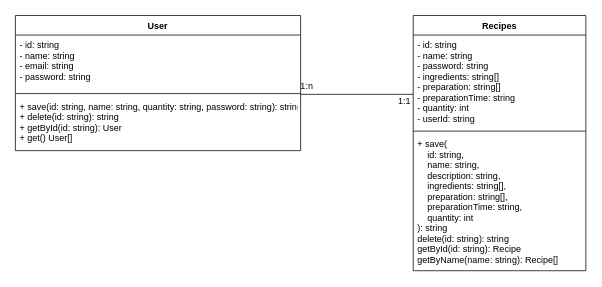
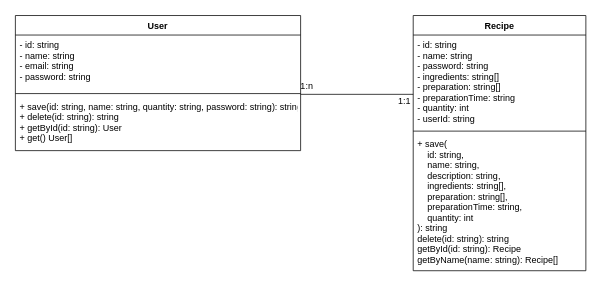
node "Recipes": label "Recipes" -> "Recipe"
